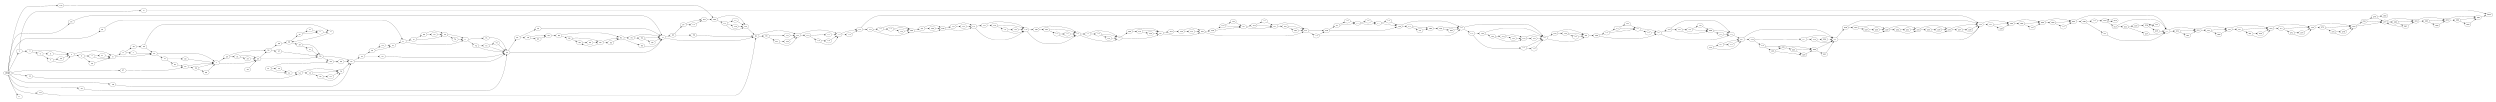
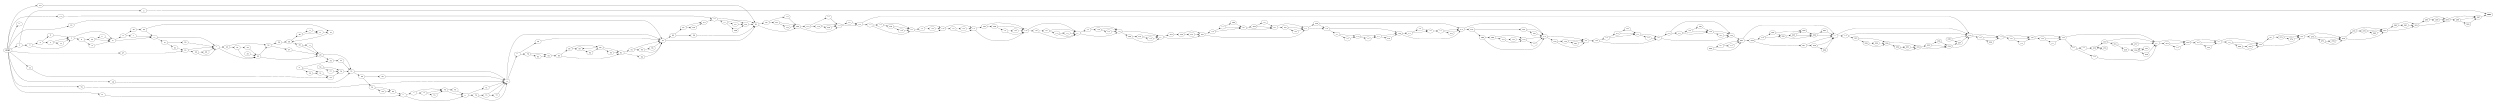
edge "285" -> "277": now "282" -> "277"
edge "105" -> "104": now "105" -> "81"
edge "237" -> "238": reversed
node "53": removed
